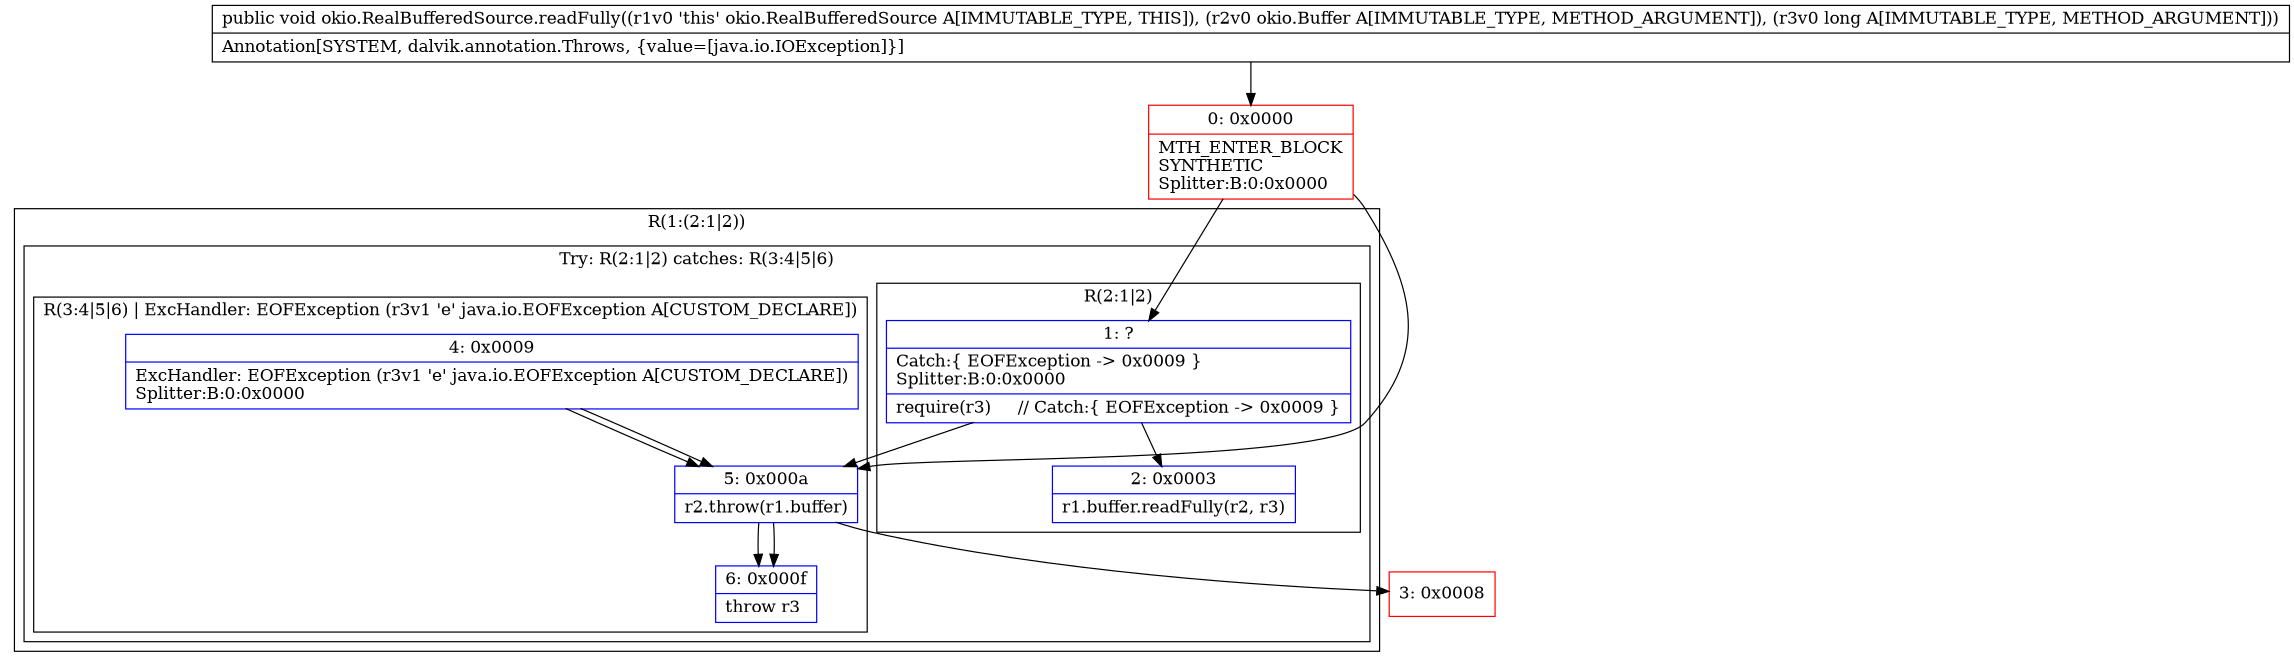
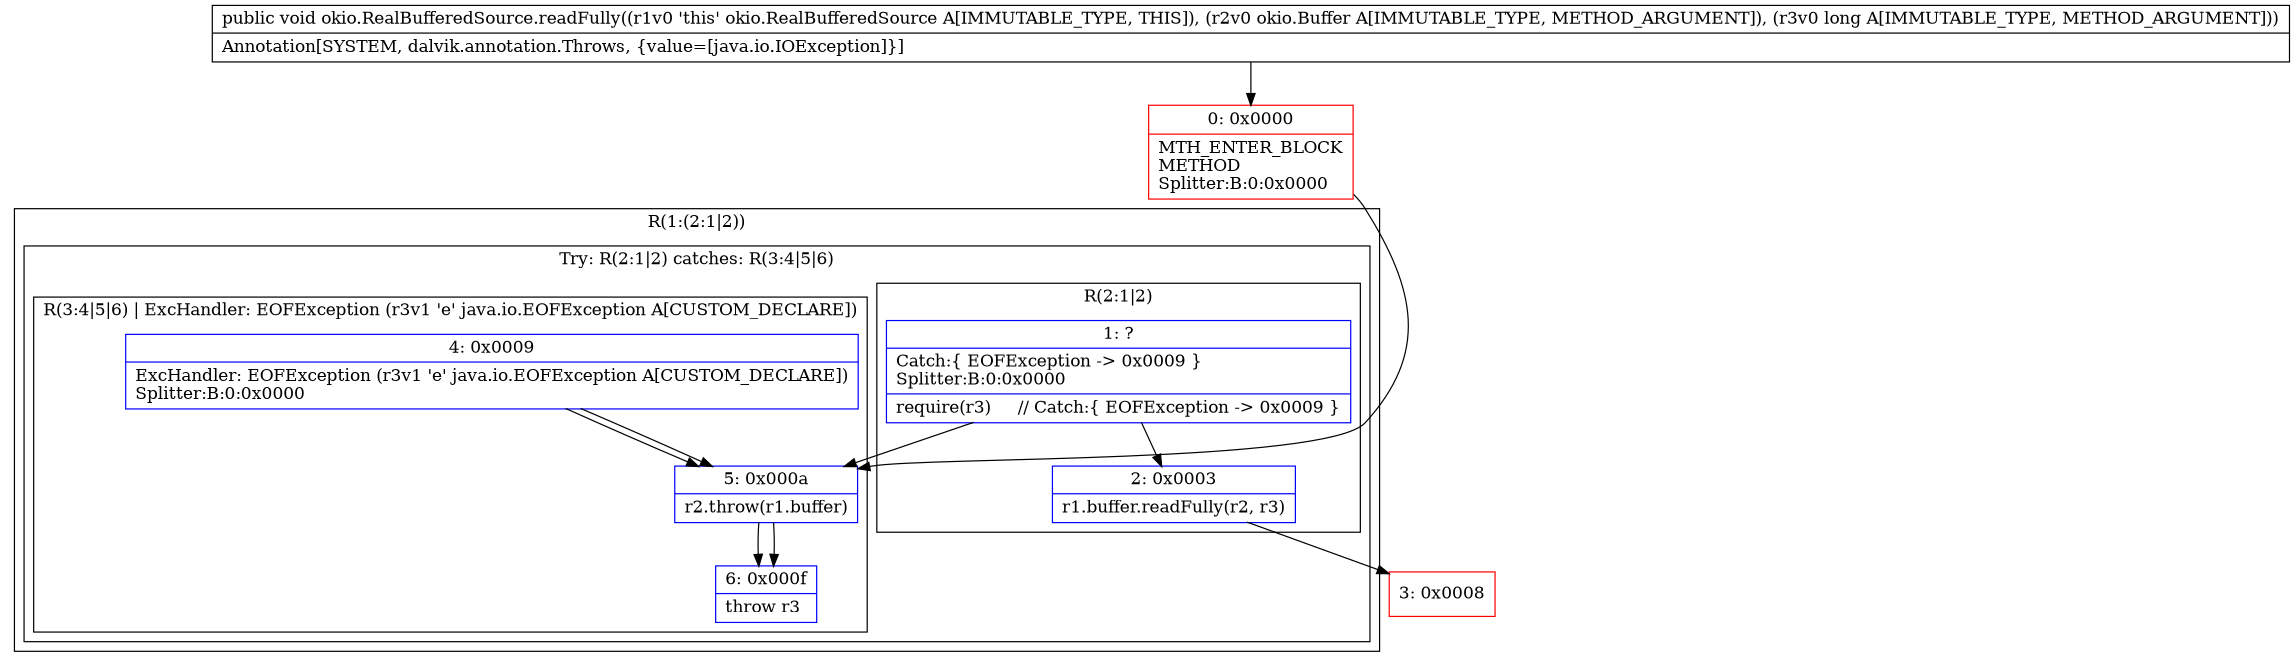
node "0: 0x0000": text "SYNTHETIC" -> "METHOD"
edge "0: 0x0000" -> "1: ?": removed
edge "5: 0x000a" -> "3: 0x0008": now "2: 0x0003" -> "3: 0x0008"
